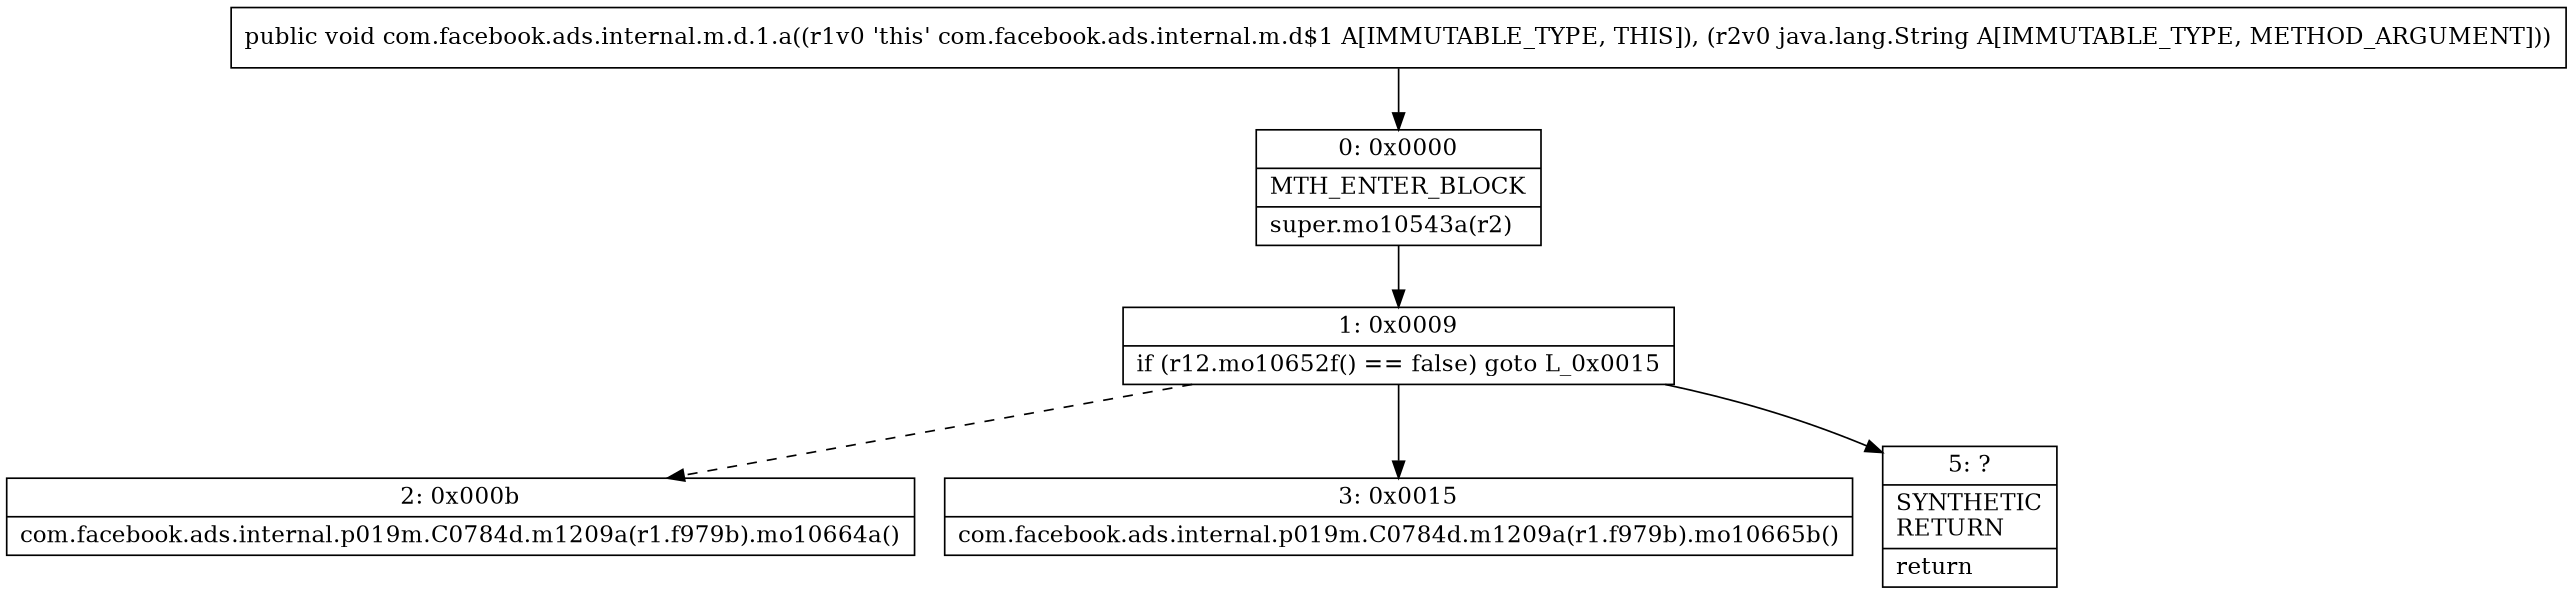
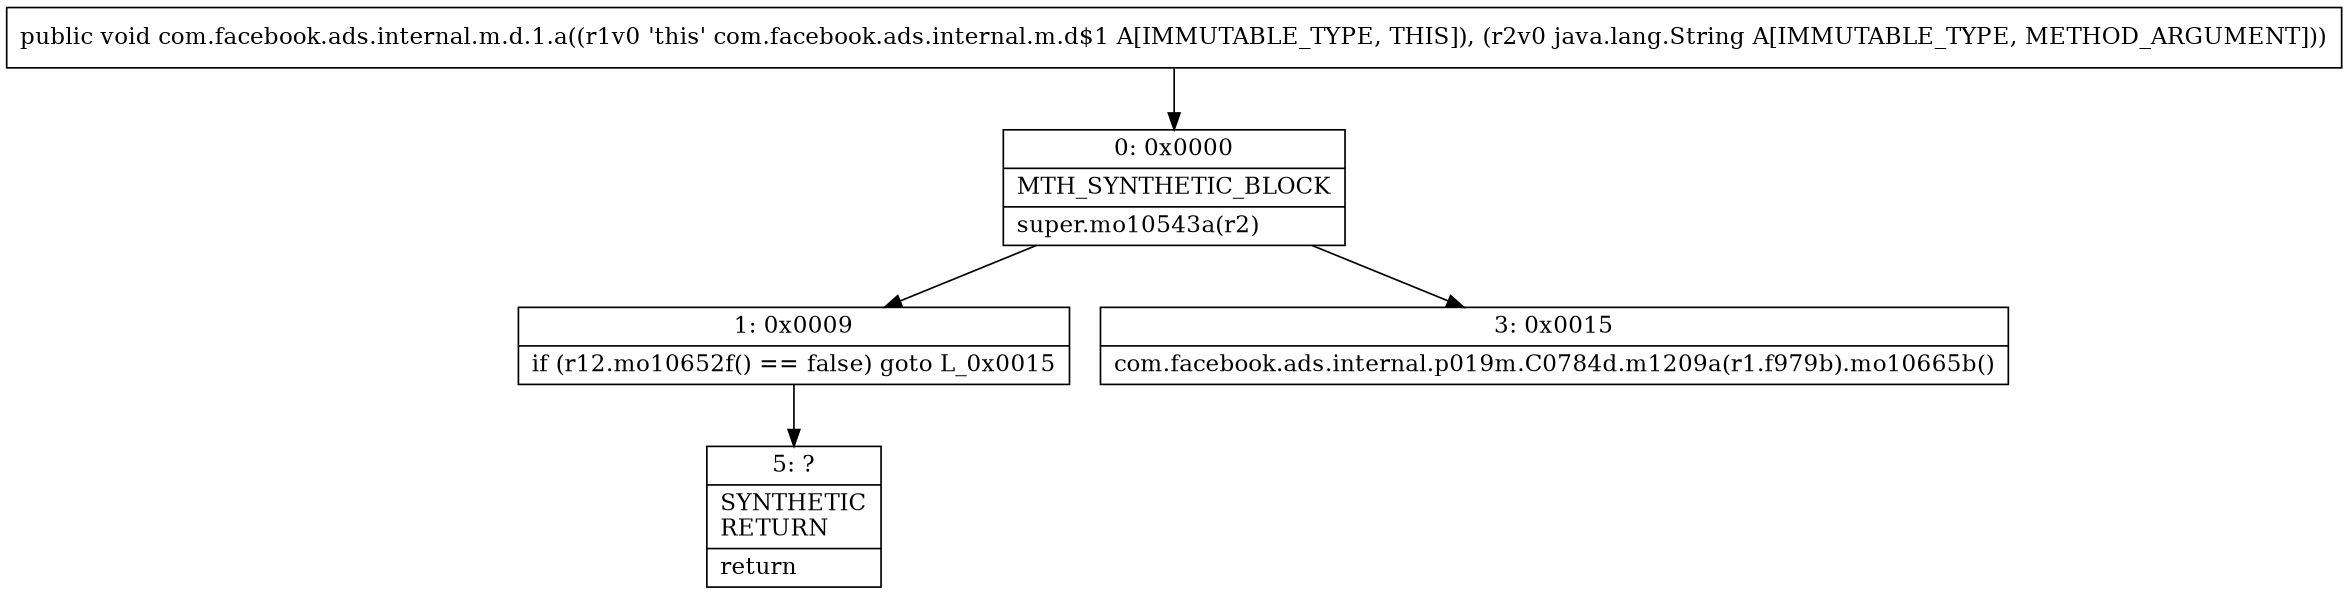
node "0: 0x0000": text "MTH_ENTER_BLOCK" -> "MTH_SYNTHETIC_BLOCK"
edge "1: 0x0009" -> "3: 0x0015": now "0: 0x0000" -> "3: 0x0015"
node "2: 0x000b": removed
